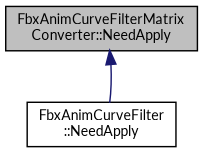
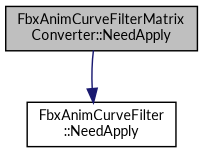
edge "FbxAnimCurveFilter ::NeedApply" -> "FbxAnimCurveFilterMatrix Converter::NeedApply": reversed
